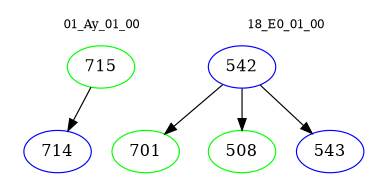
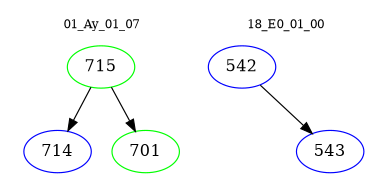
cluster "01_Ay_01_00": label "01_Ay_01_00" -> "01_Ay_01_07"
edge "542" -> "701": now "715" -> "701"
node "508": removed
